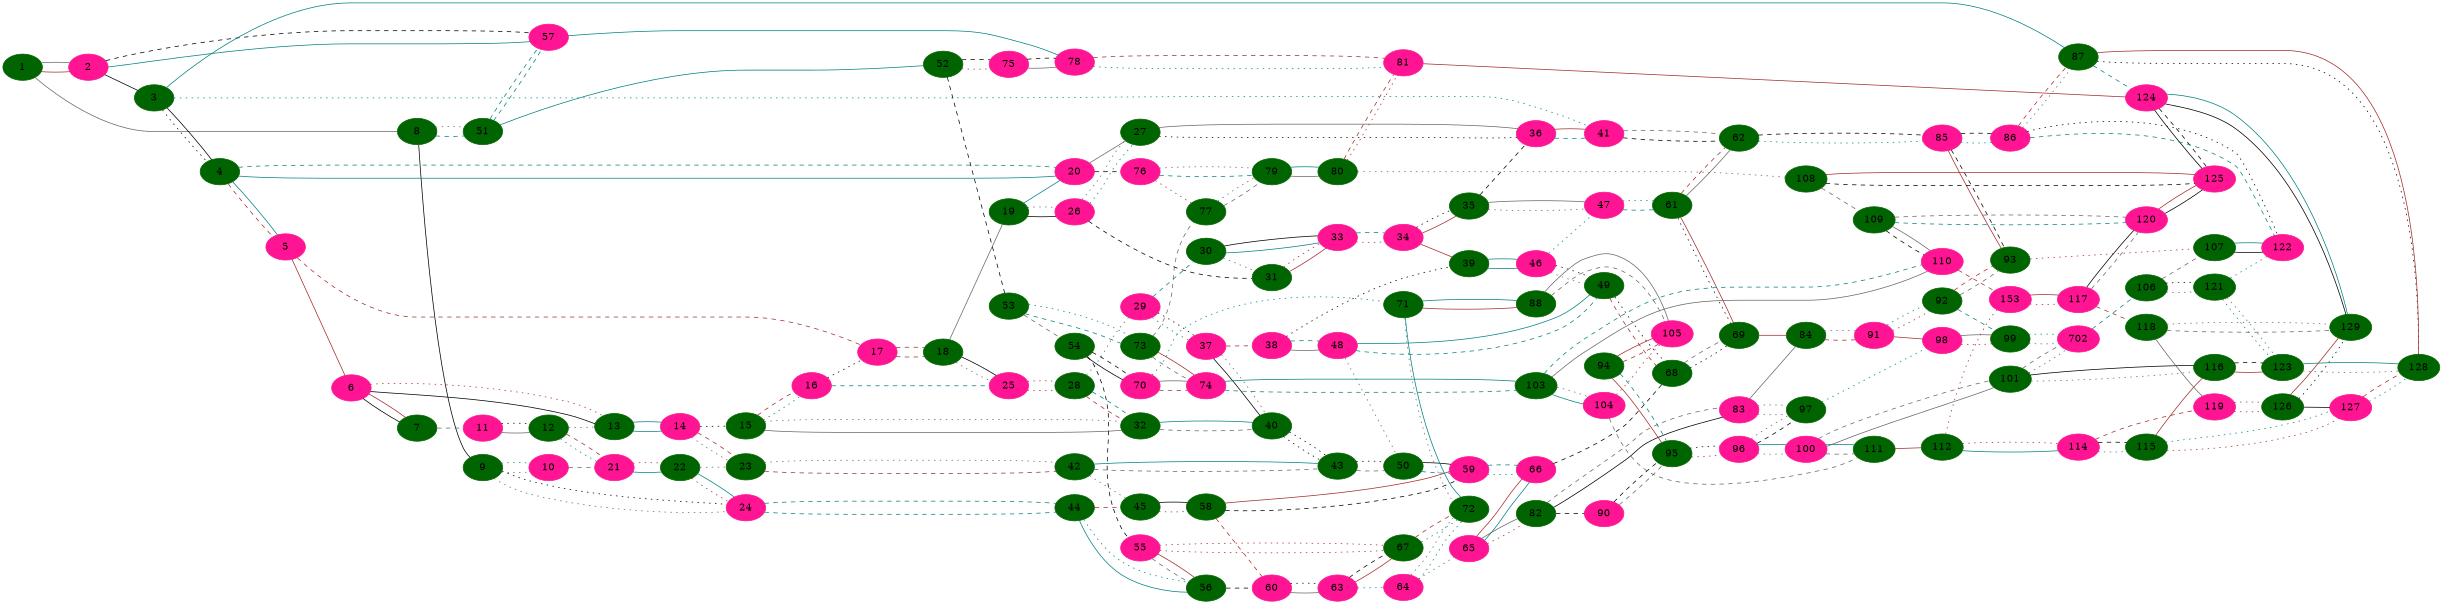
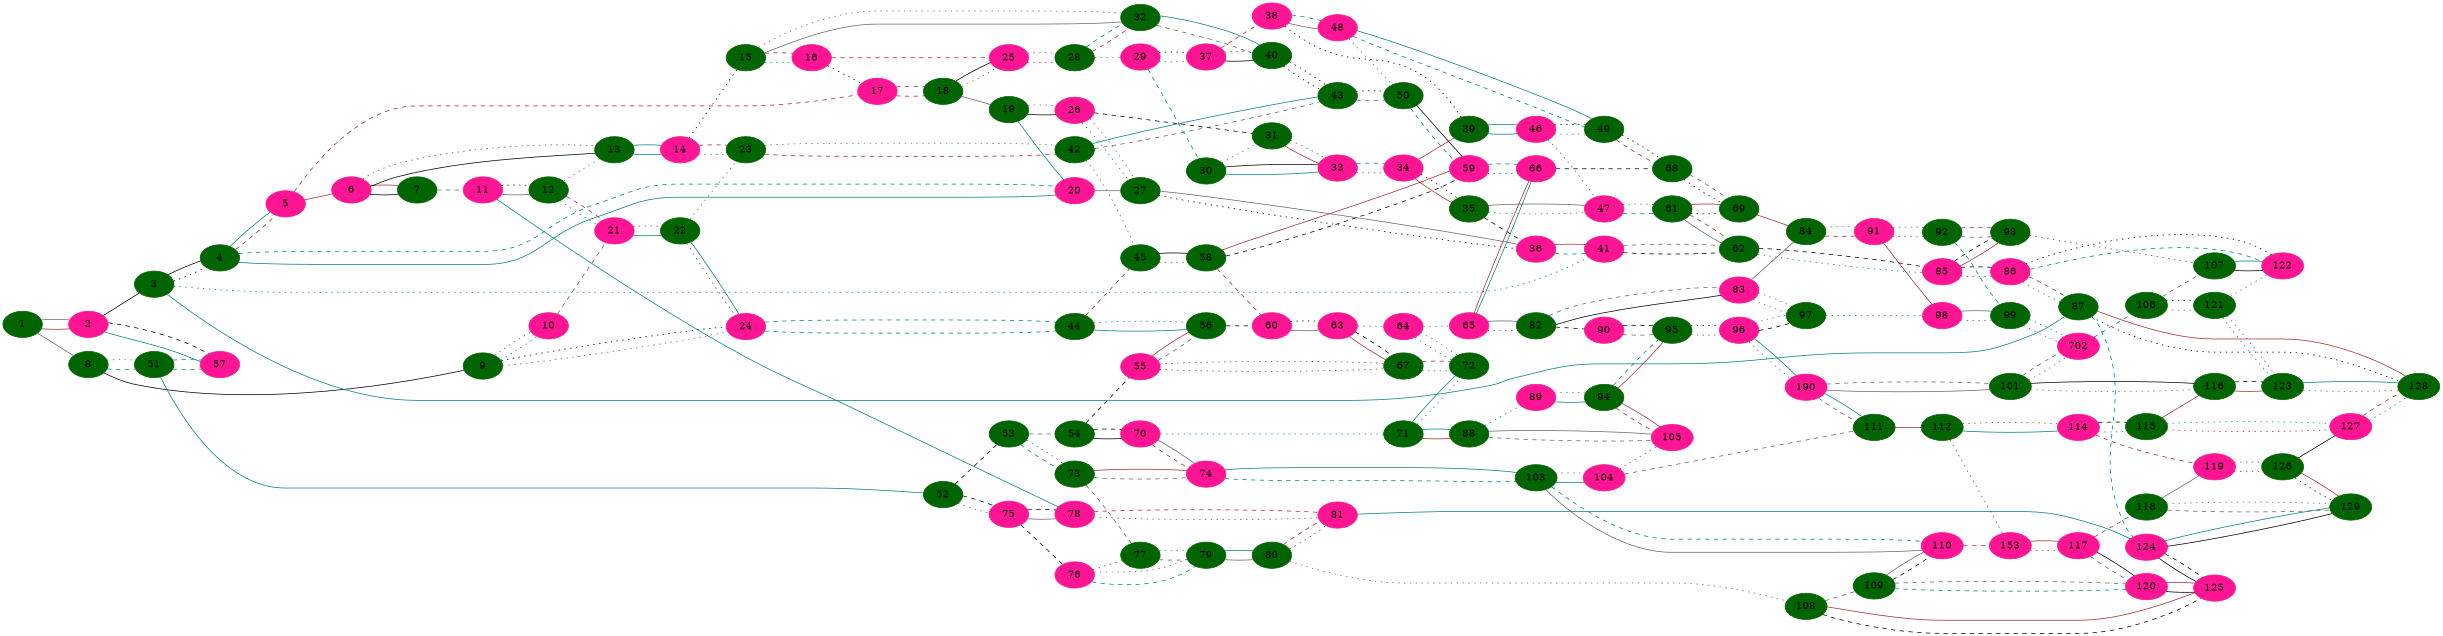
edge "57" -- "78": now "11" -- "78"
edge "81" -- "124": color brown -> teal
edge "20" -- "76": now "75" -- "76"
edge "16" -- "25": color teal -> brown
node "89": added
node "100": label "100" -> "190"
